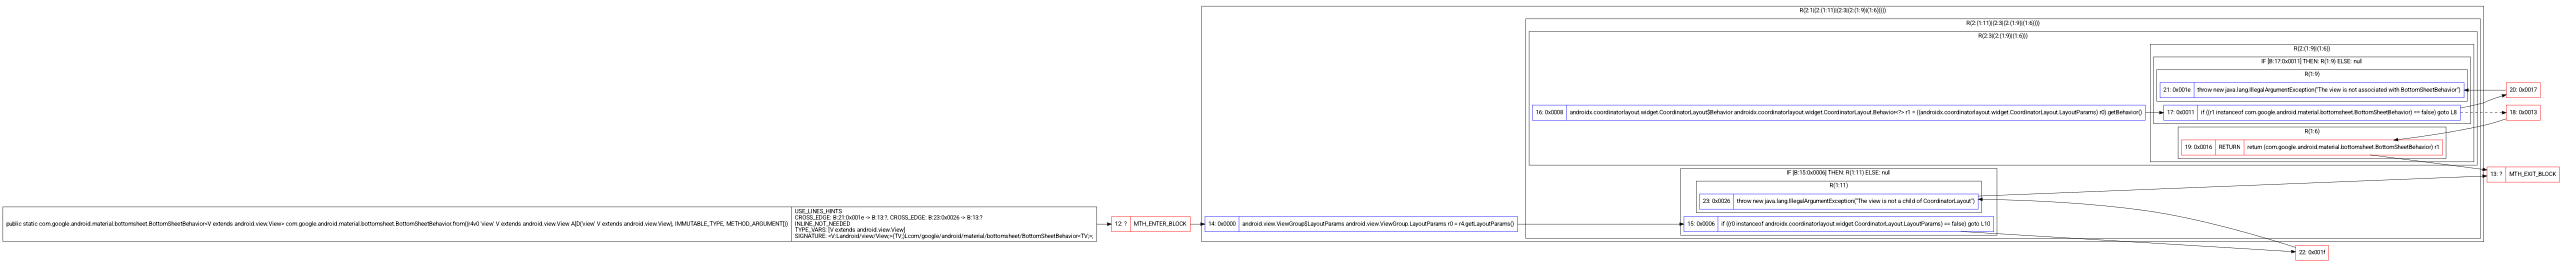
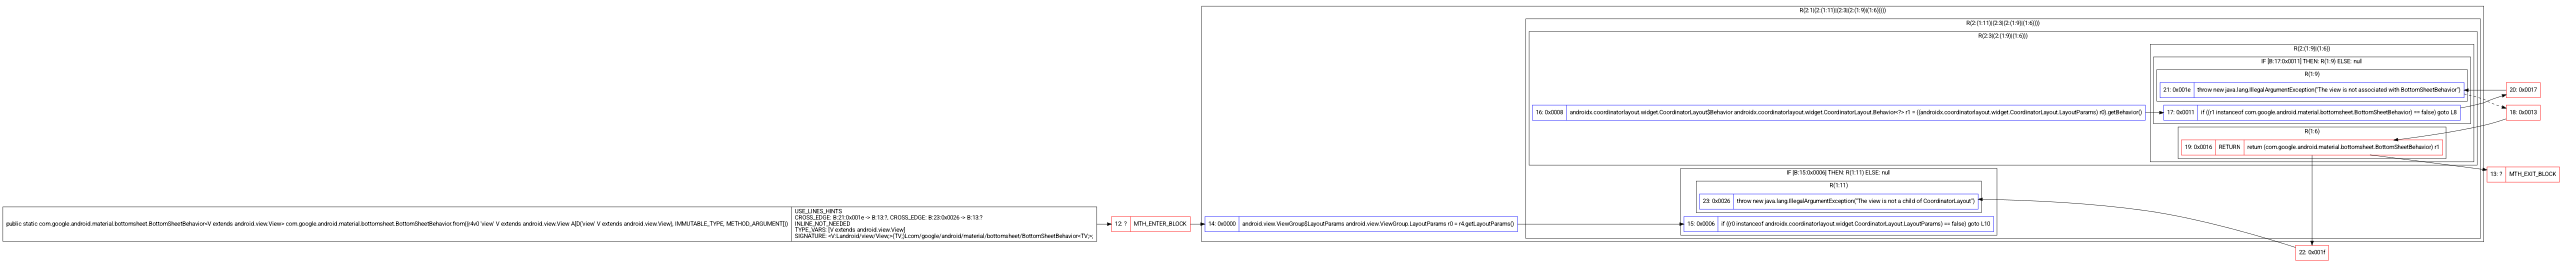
edge "17: 0x0011" -> "18: 0x0013": now "21: 0x001e" -> "18: 0x0013"
edge "23: 0x0026" -> "13: ?": removed
edge "15: 0x0006" -> "22: 0x001f": now "19: 0x0016" -> "22: 0x001f"
